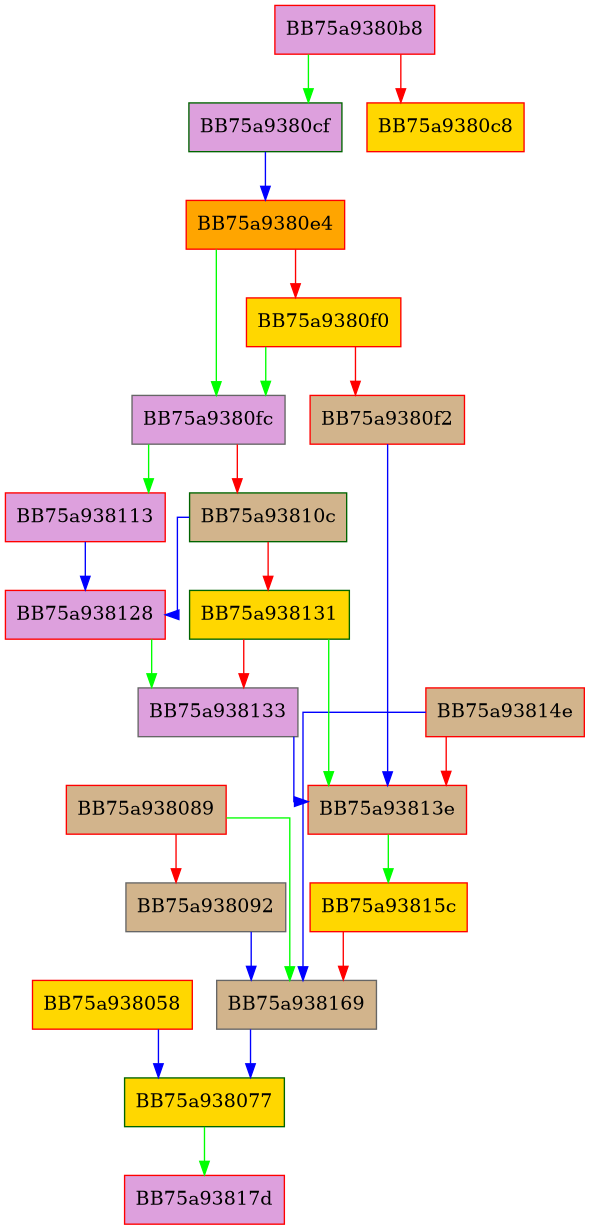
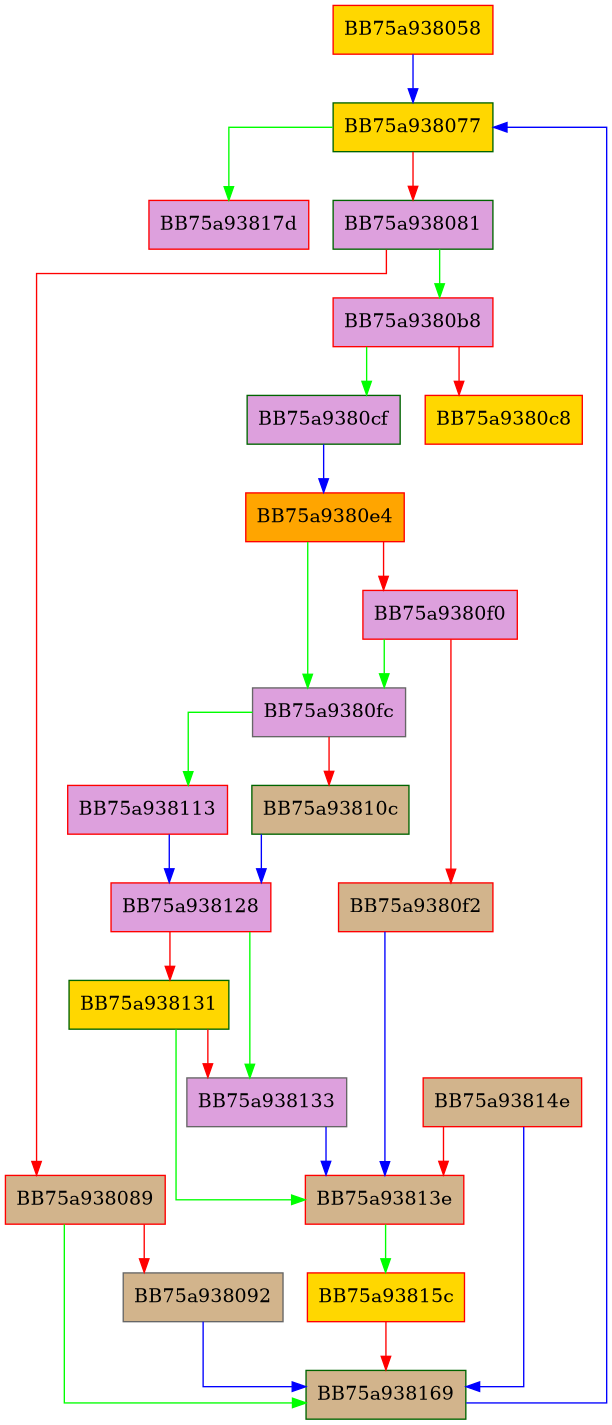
node "BB75a938081": added
node "BB75a9380f0": fillcolor gold -> plum
edge "BB75a93810c" -> "BB75a938131": now "BB75a938128" -> "BB75a938131"
node "BB75a938169": color gray40 -> darkgreen
